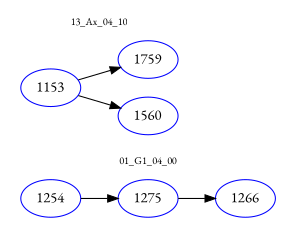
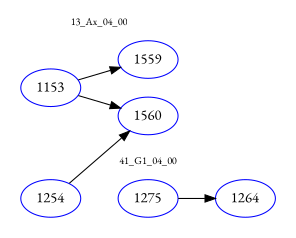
cluster "13_Ax_04_10": label "13_Ax_04_10" -> "13_Ax_04_00"
node "1759": label "1759" -> "1559"
cluster "01_G1_04_00": label "01_G1_04_00" -> "41_G1_04_00"
edge "1254" -> "1275": now "1254" -> "1560"
node "1266": label "1266" -> "1264"
